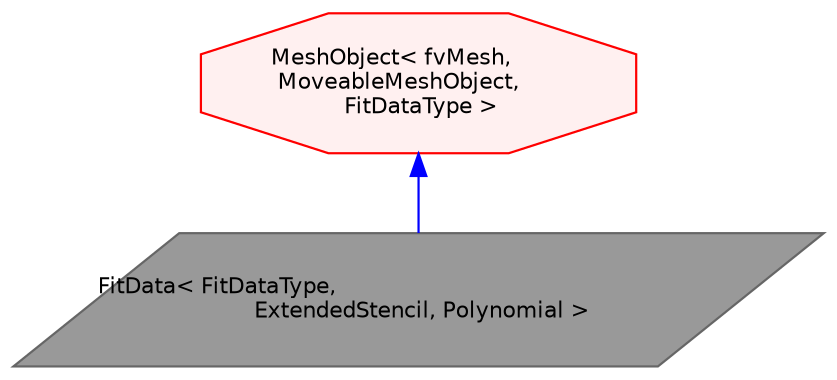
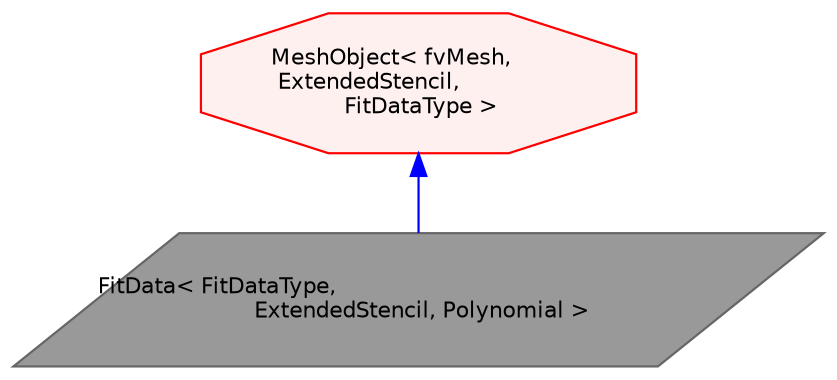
node "MeshObject< fvMesh, MoveableMeshObject, FitDataType >": label "MeshObject< fvMesh, MoveableMeshObject, FitDataType >" -> "MeshObject< fvMesh, ExtendedStencil, FitDataType >"
